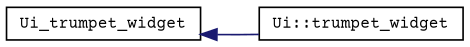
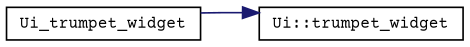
edge "Ui::trumpet_widget" -> "Ui_trumpet_widget": reversed
